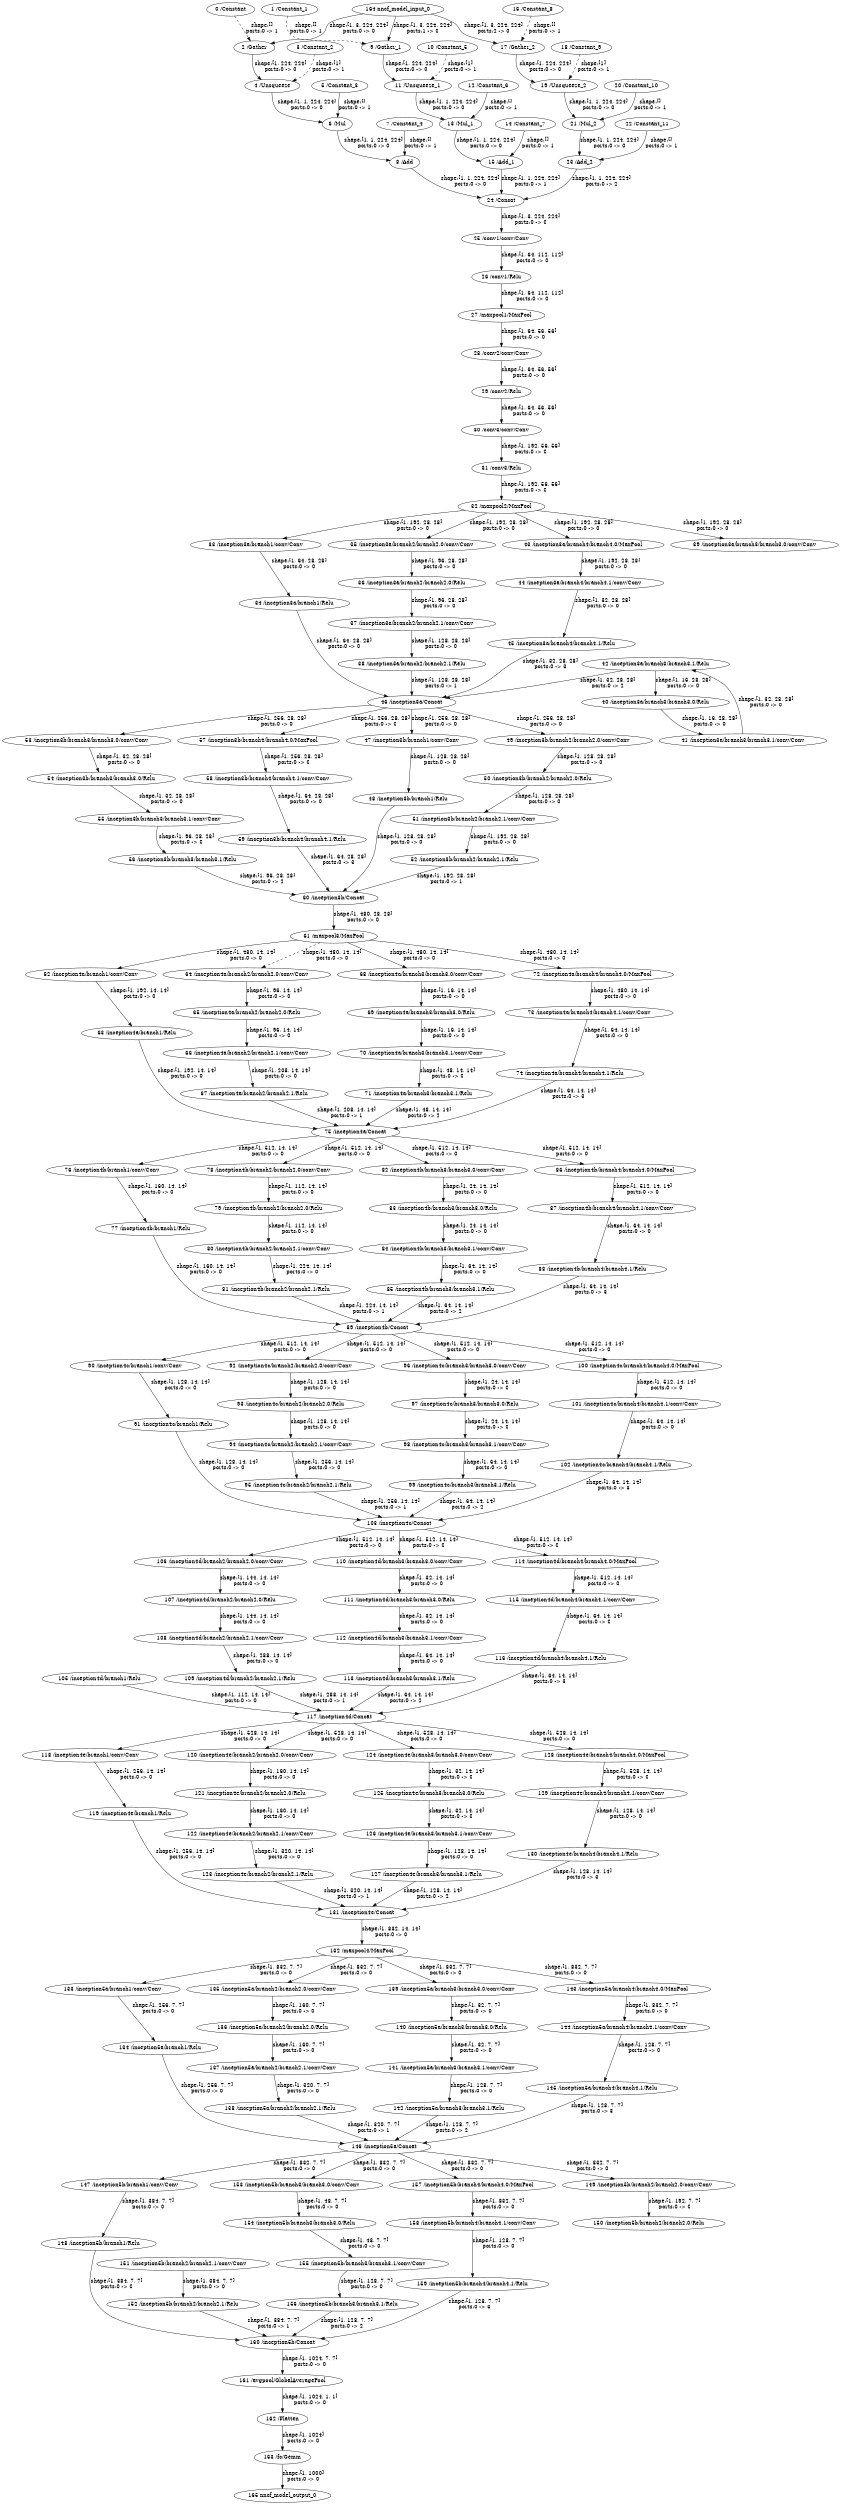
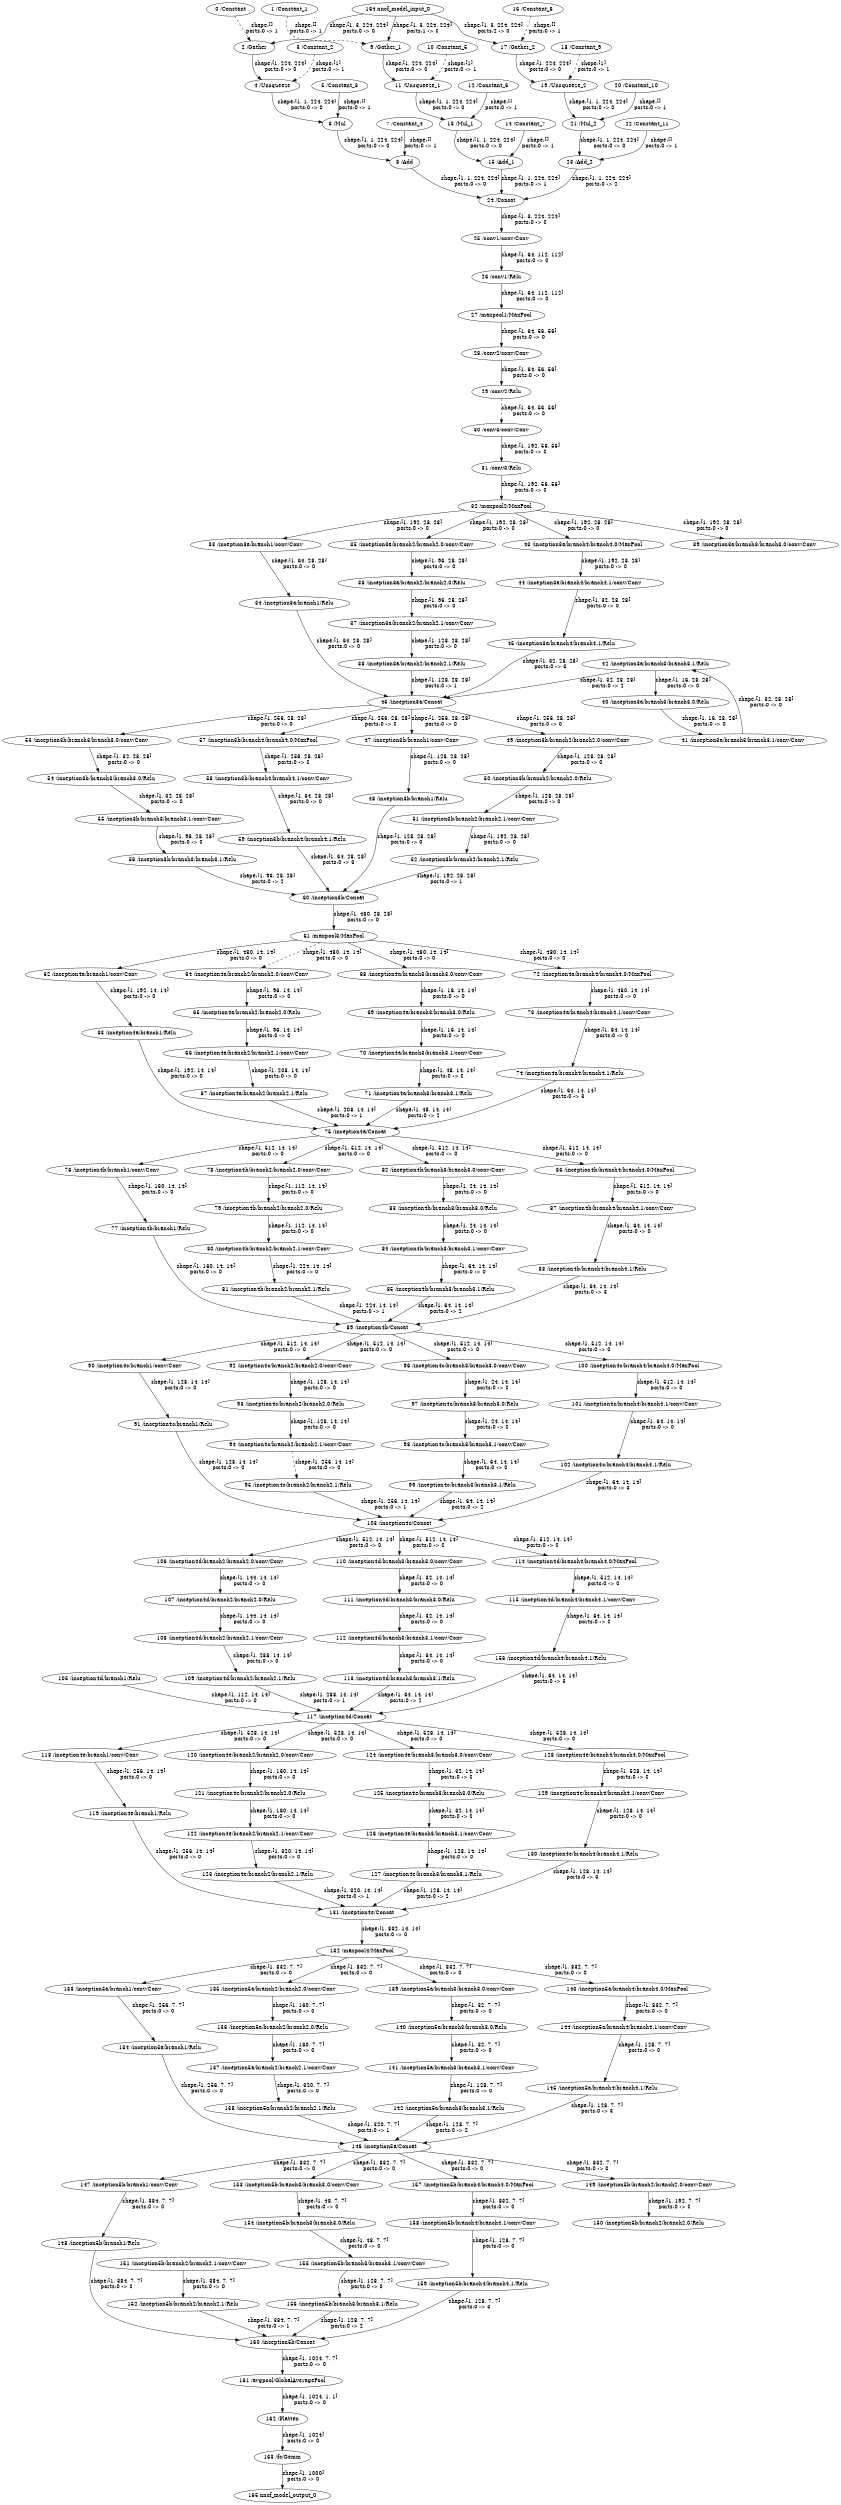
edge "29 /conv2/Relu" -> "30 /conv3/conv/Conv": style solid -> dashed
edge "94 /inception4c/branch2/branch2.1/conv/Conv" -> "95 /inception4c/branch2/branch2.1/Relu": style solid -> dashed
node "116 /inception4d/branch4/branch4.1/Relu": label "116 /inception4d/branch4/branch4.1/Relu" -> "156 /inception4d/branch4/branch4.1/Relu"
